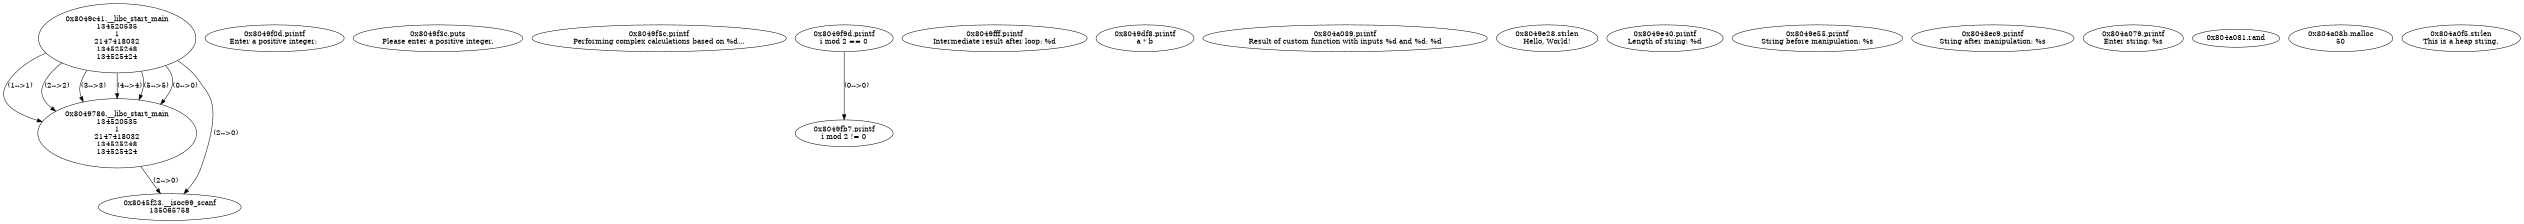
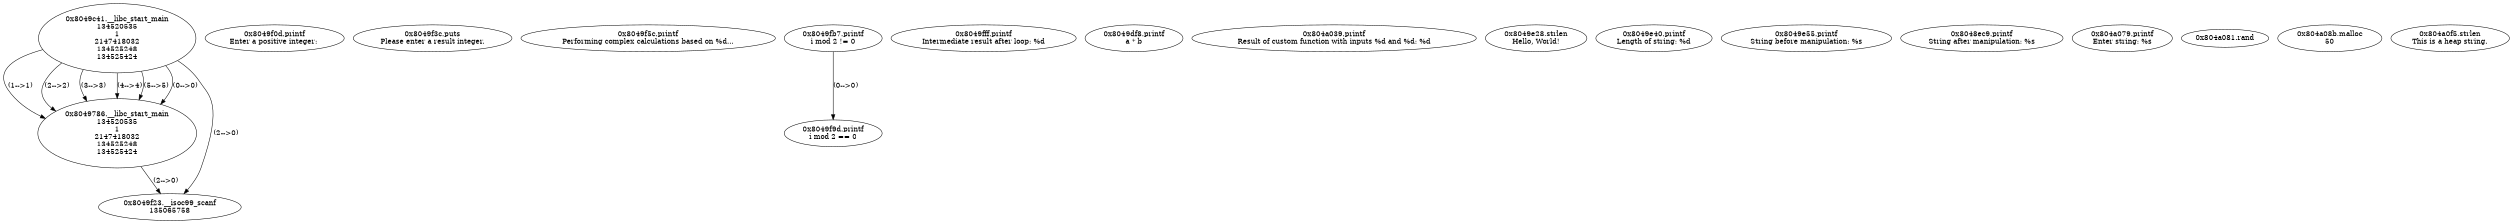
node "0x8049f3c.puts Please enter a positive integer.": label "0x8049f3c.puts Please enter a positive integer." -> "0x8049f3c.puts Please enter a result integer."
edge "0x8049f9d.printf i mod 2 == 0" -> "0x8049fb7.printf i mod 2 != 0": reversed
node "0x8045f23.__isoc99_scanf 135065758": label "0x8045f23.__isoc99_scanf 135065758" -> "0x8049f23.__isoc99_scanf 135065758"
